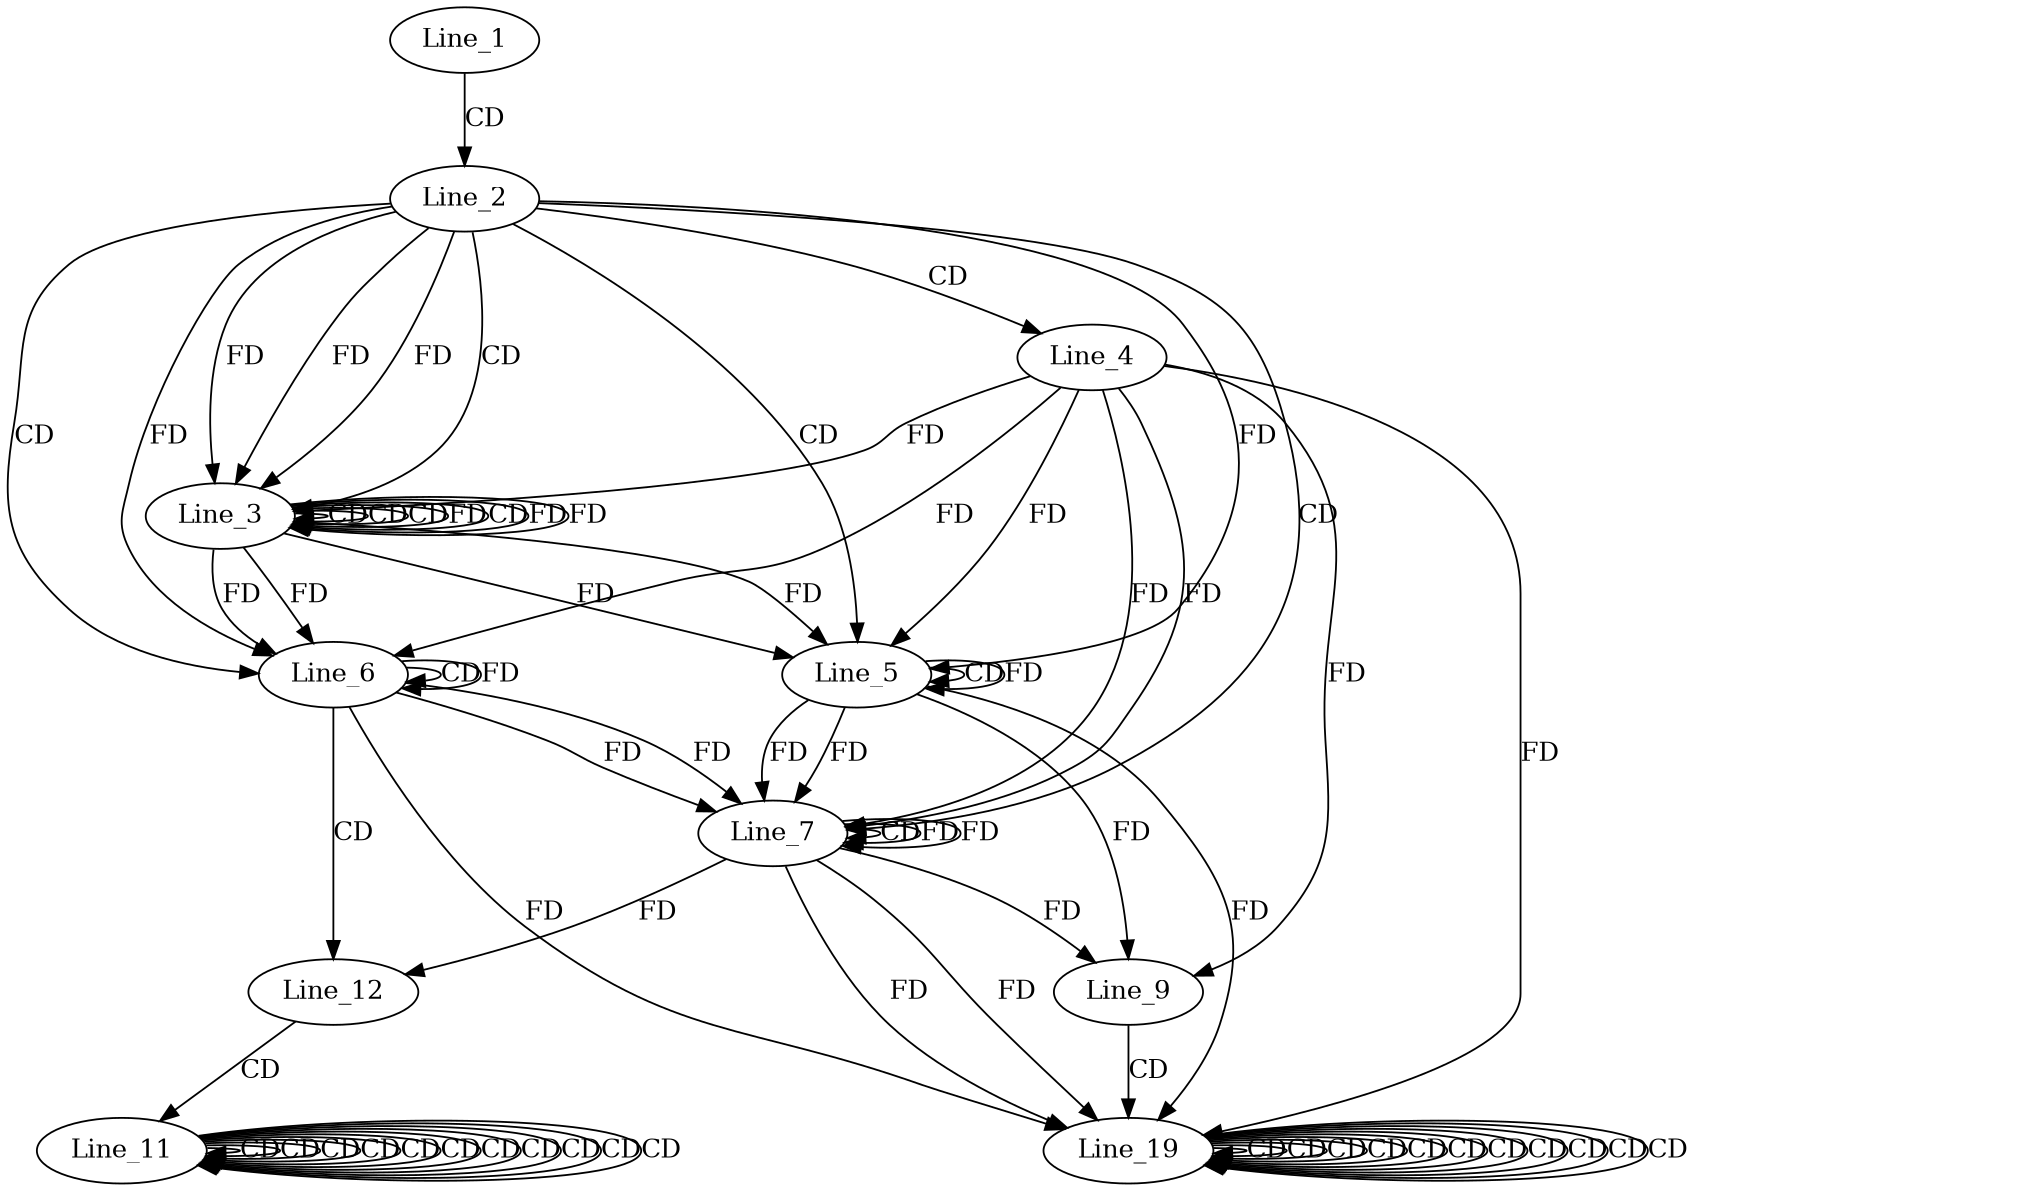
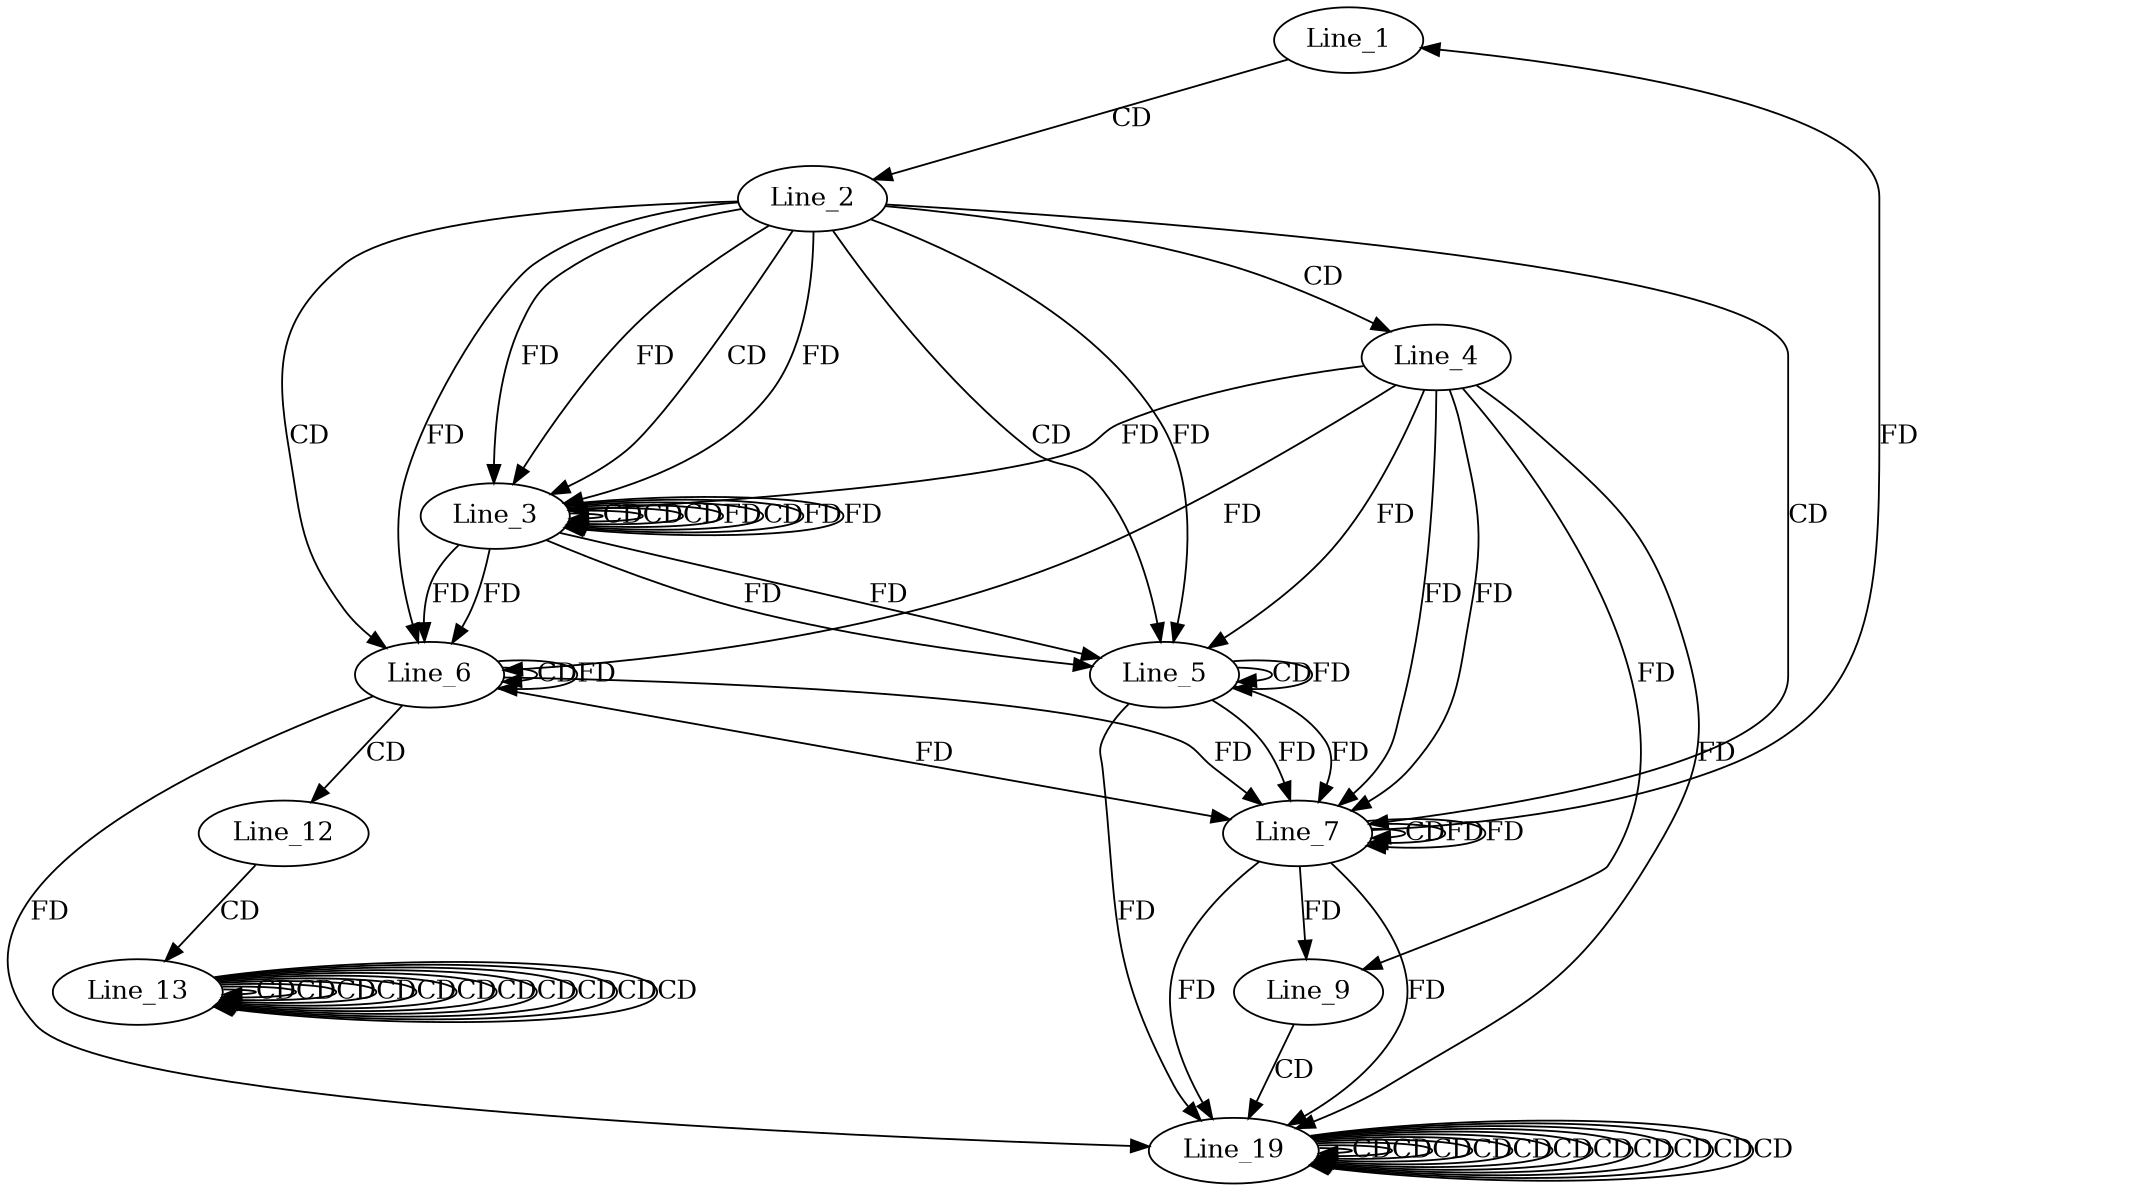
edge "Line_5" -> "Line_9": removed, label "FD"
edge "Line_7" -> "Line_12": now "Line_7" -> "Line_1"
node "Line_11": label "Line_11" -> "Line_13"
